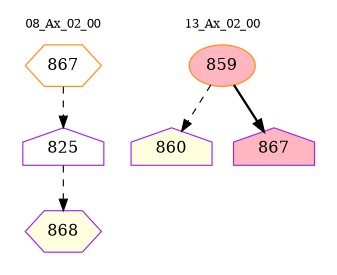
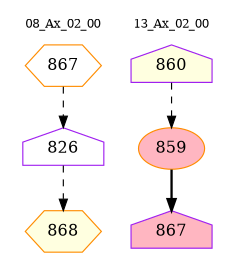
edge "859" -> "860": reversed
node "825": label "825" -> "826"
node "868": color purple -> darkorange
